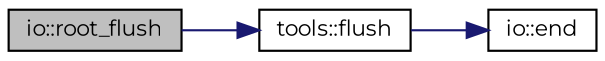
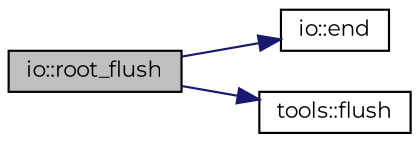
edge "tools::flush" -> "io::end": now "io::root_flush" -> "io::end"
